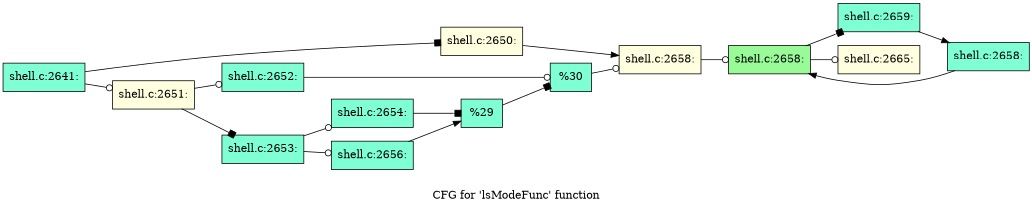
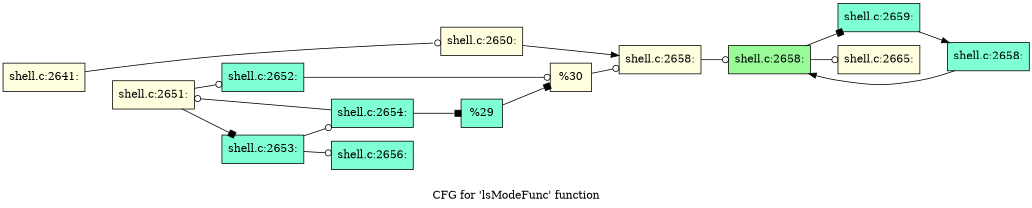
edge "shell.c:2641:" -> "shell.c:2650:": arrowhead box -> odot
node "shell.c:2641:": fillcolor aquamarine -> lightyellow
node "%30": fillcolor aquamarine -> lightyellow
edge "shell.c:2641:" -> "shell.c:2651:": now "shell.c:2654:" -> "shell.c:2651:"
edge "shell.c:2656:" -> "%29": removed
